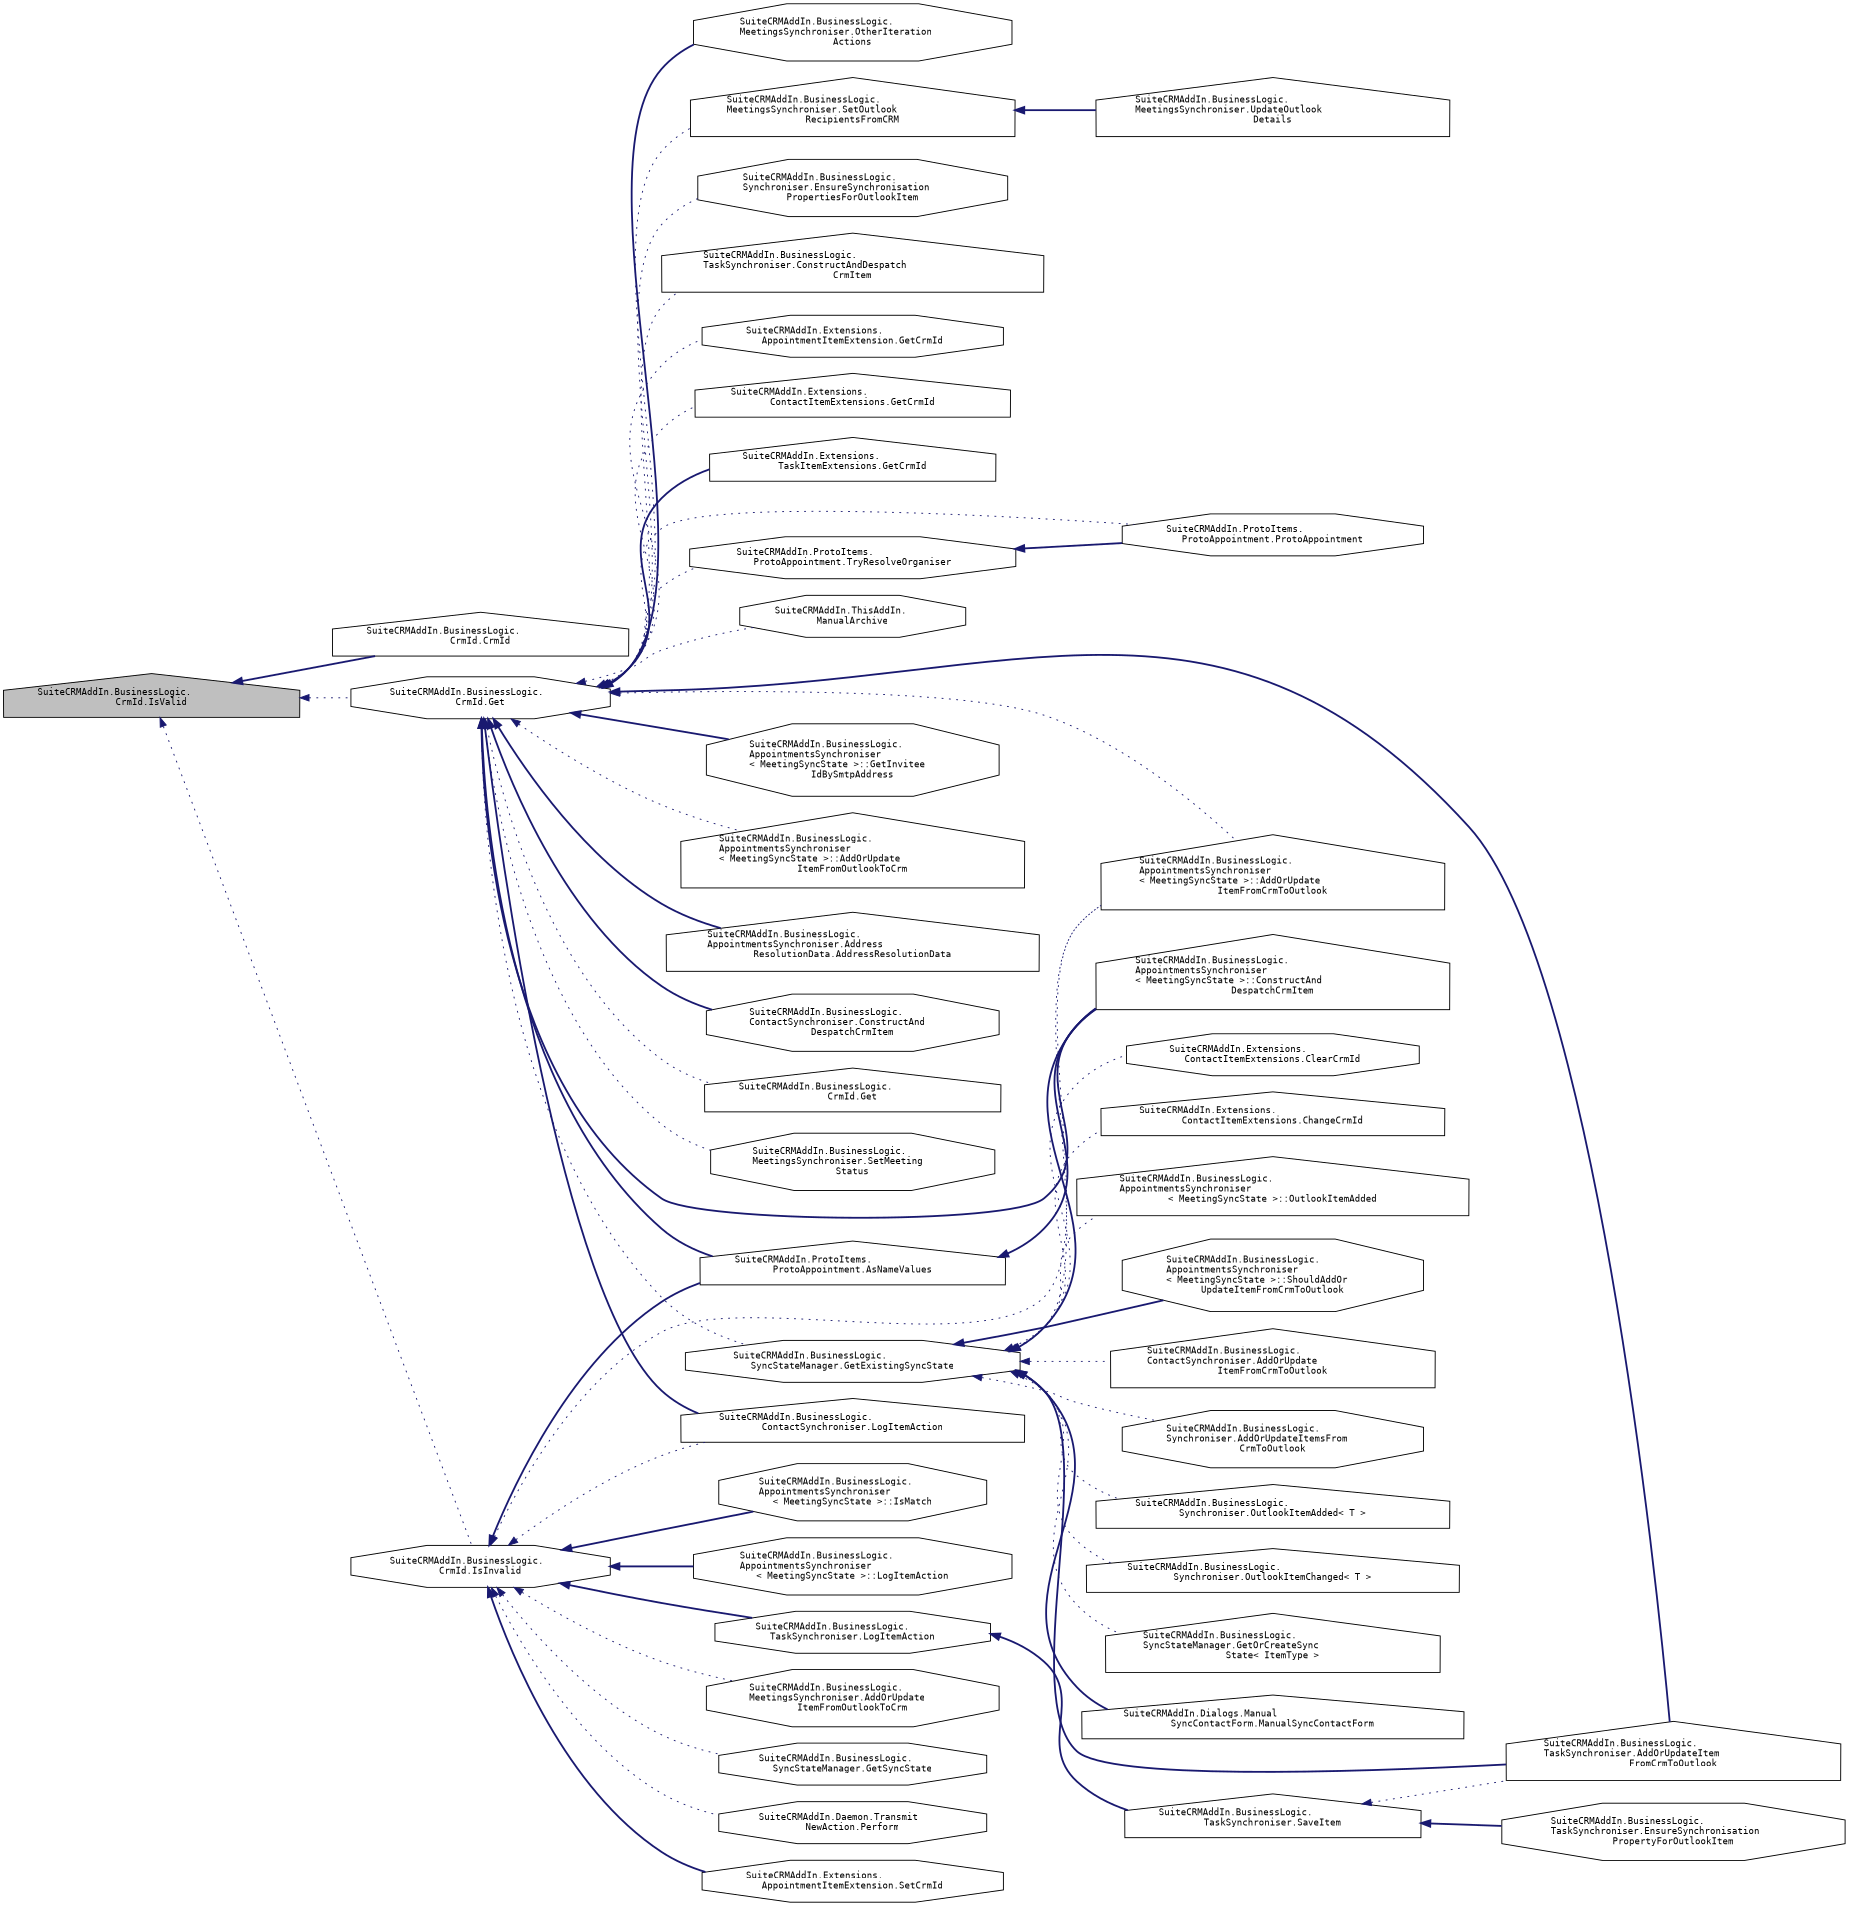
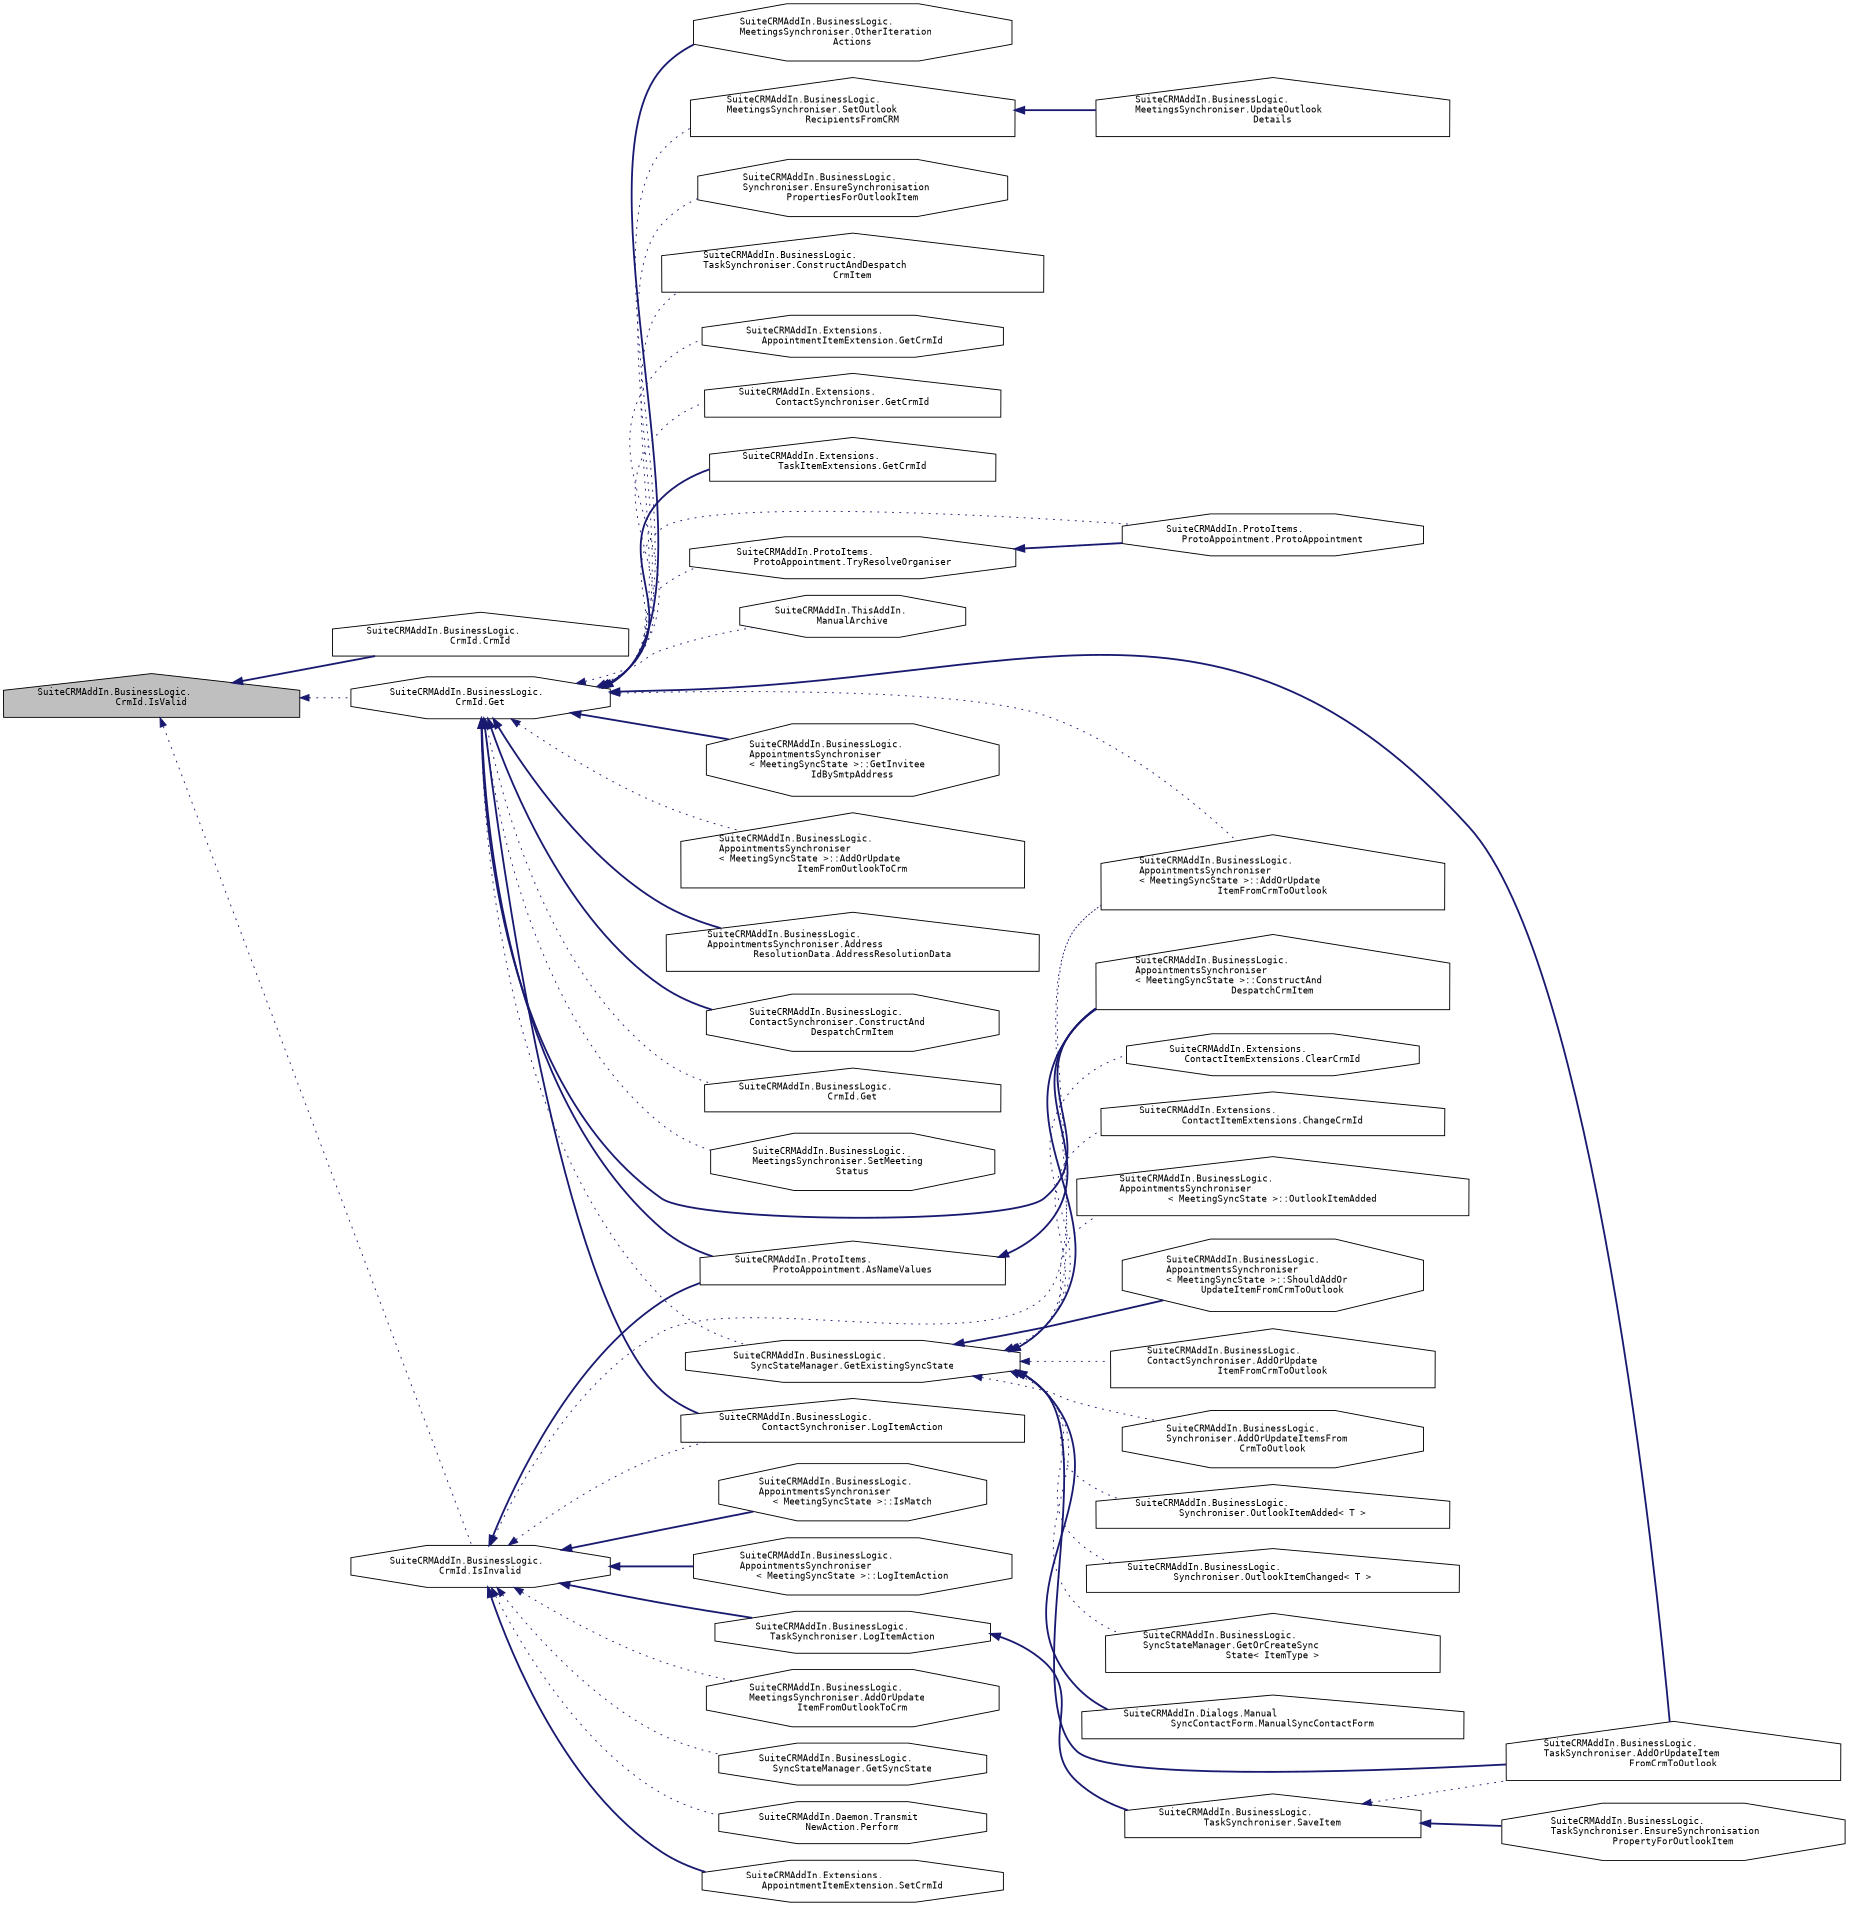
node "SuiteCRMAddIn.Extensions. ContactItemExtensions.GetCrmId": label "SuiteCRMAddIn.Extensions. ContactItemExtensions.GetCrmId" -> "SuiteCRMAddIn.Extensions. ContactSynchroniser.GetCrmId"
